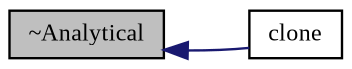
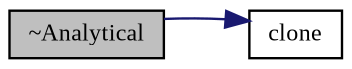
edge "clone" -> "~Analytical": reversed
